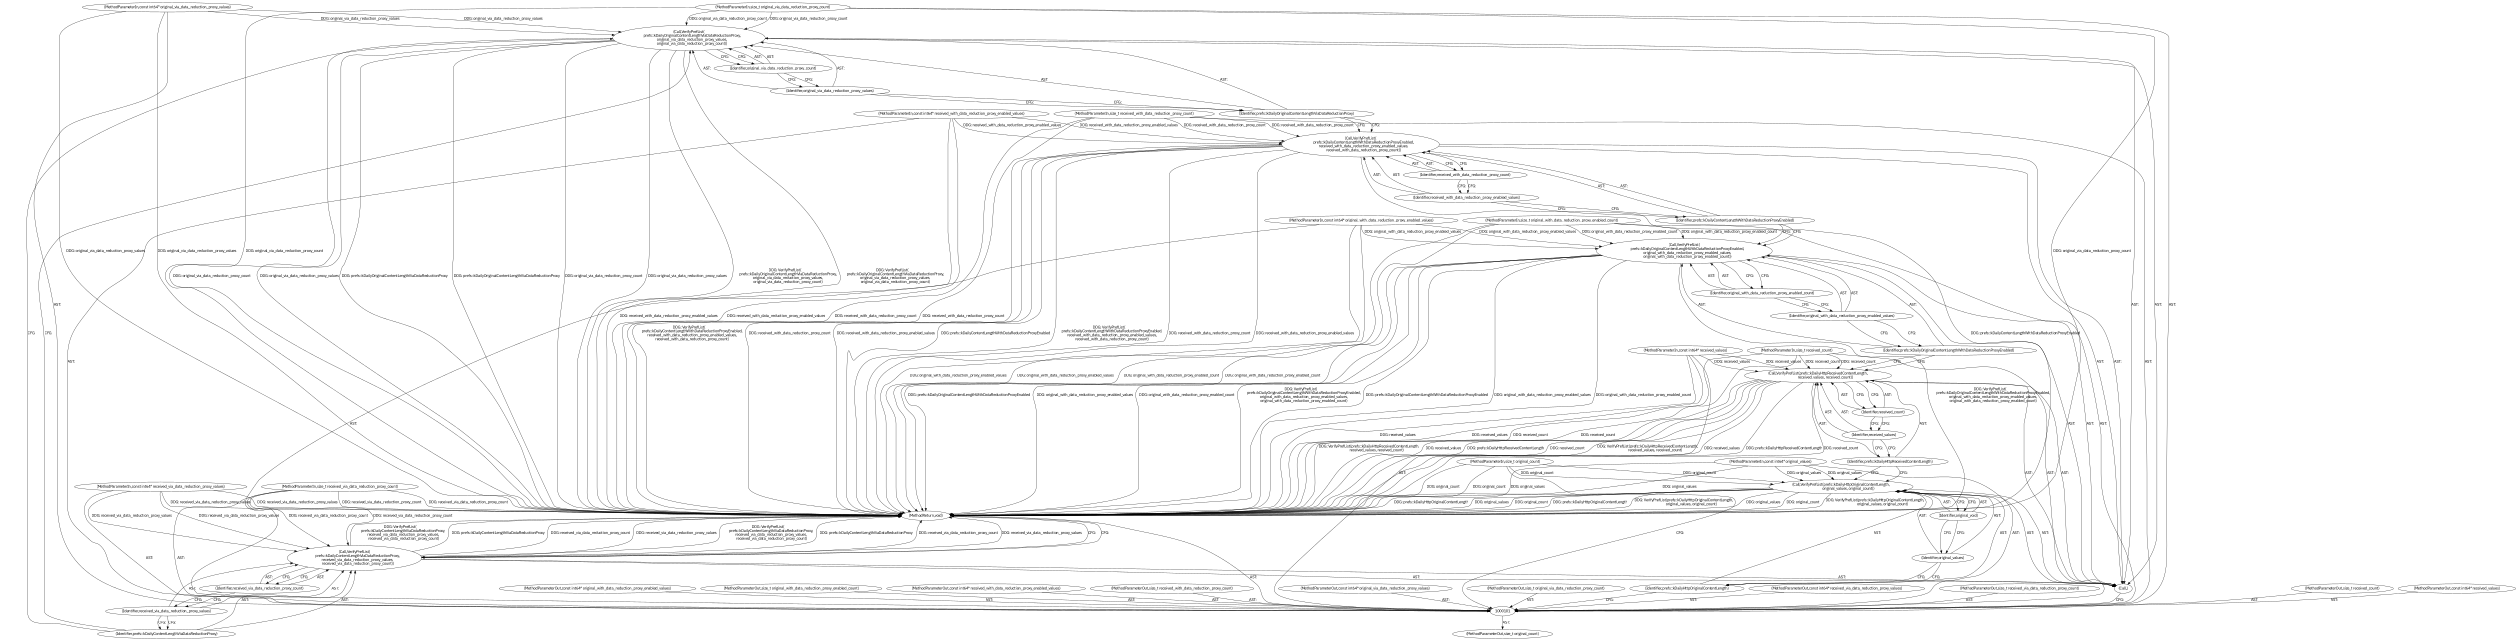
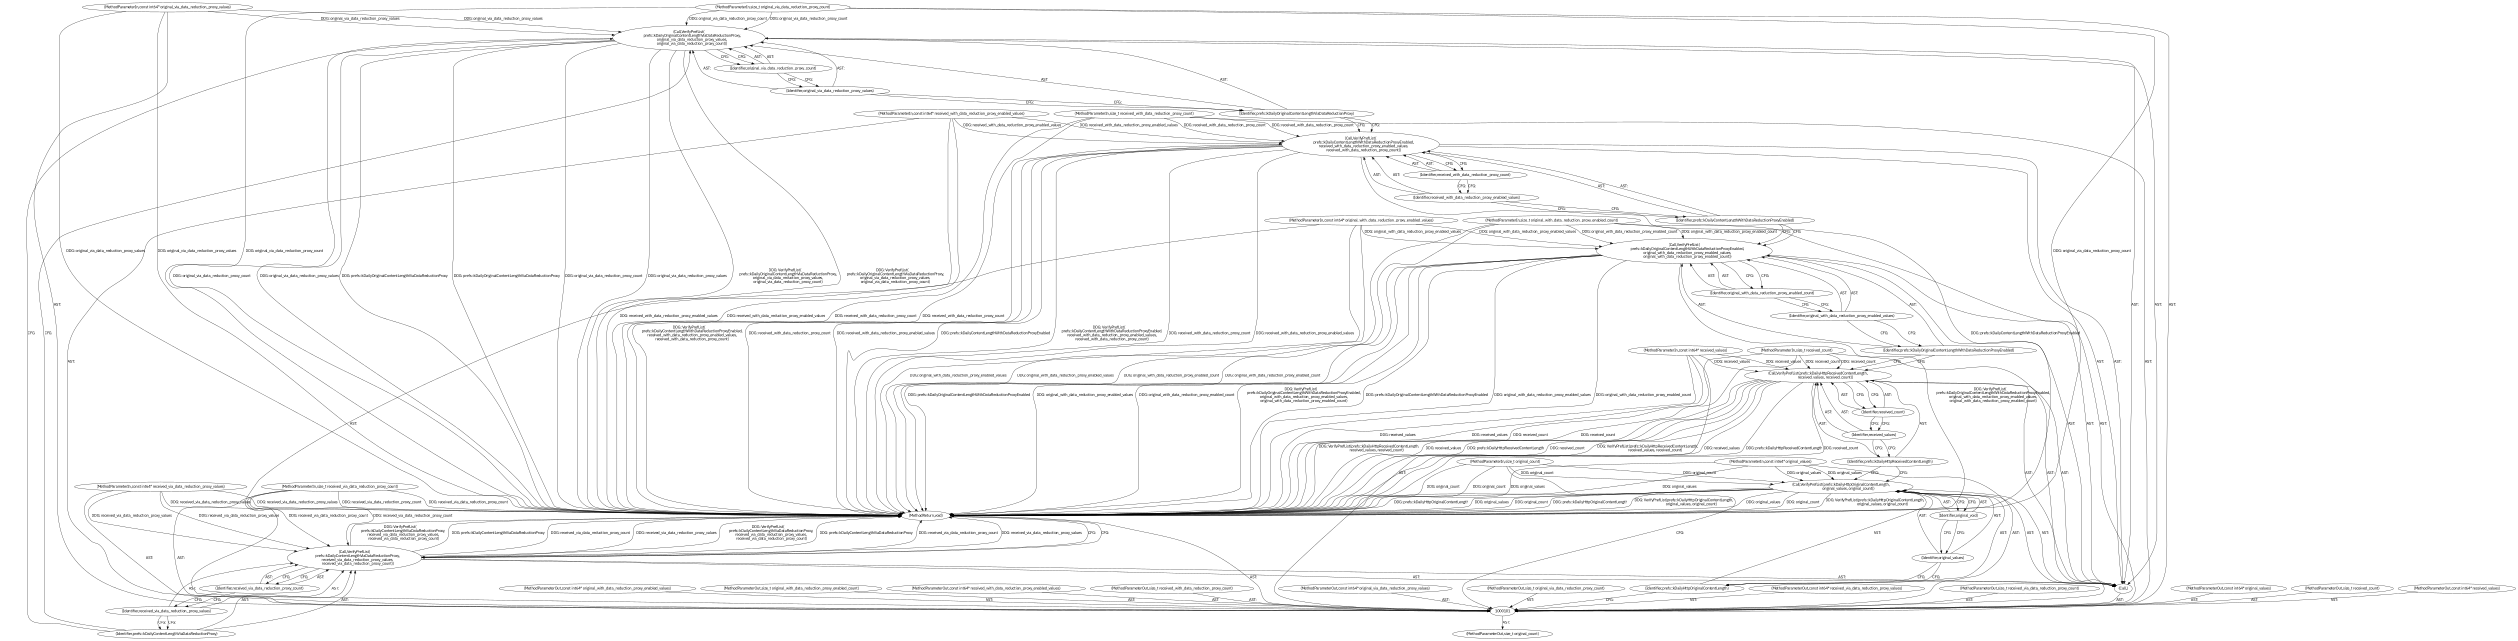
node "(MethodParameterOut,const int64* original_values)": added
edge "(Call,)" -> "1000101": label "CFG: " -> "AST: "
